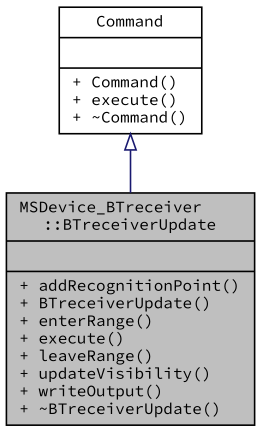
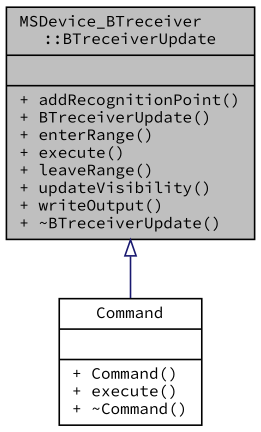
edge "MSDevice_BTreceiver" -> "Command": reversed
